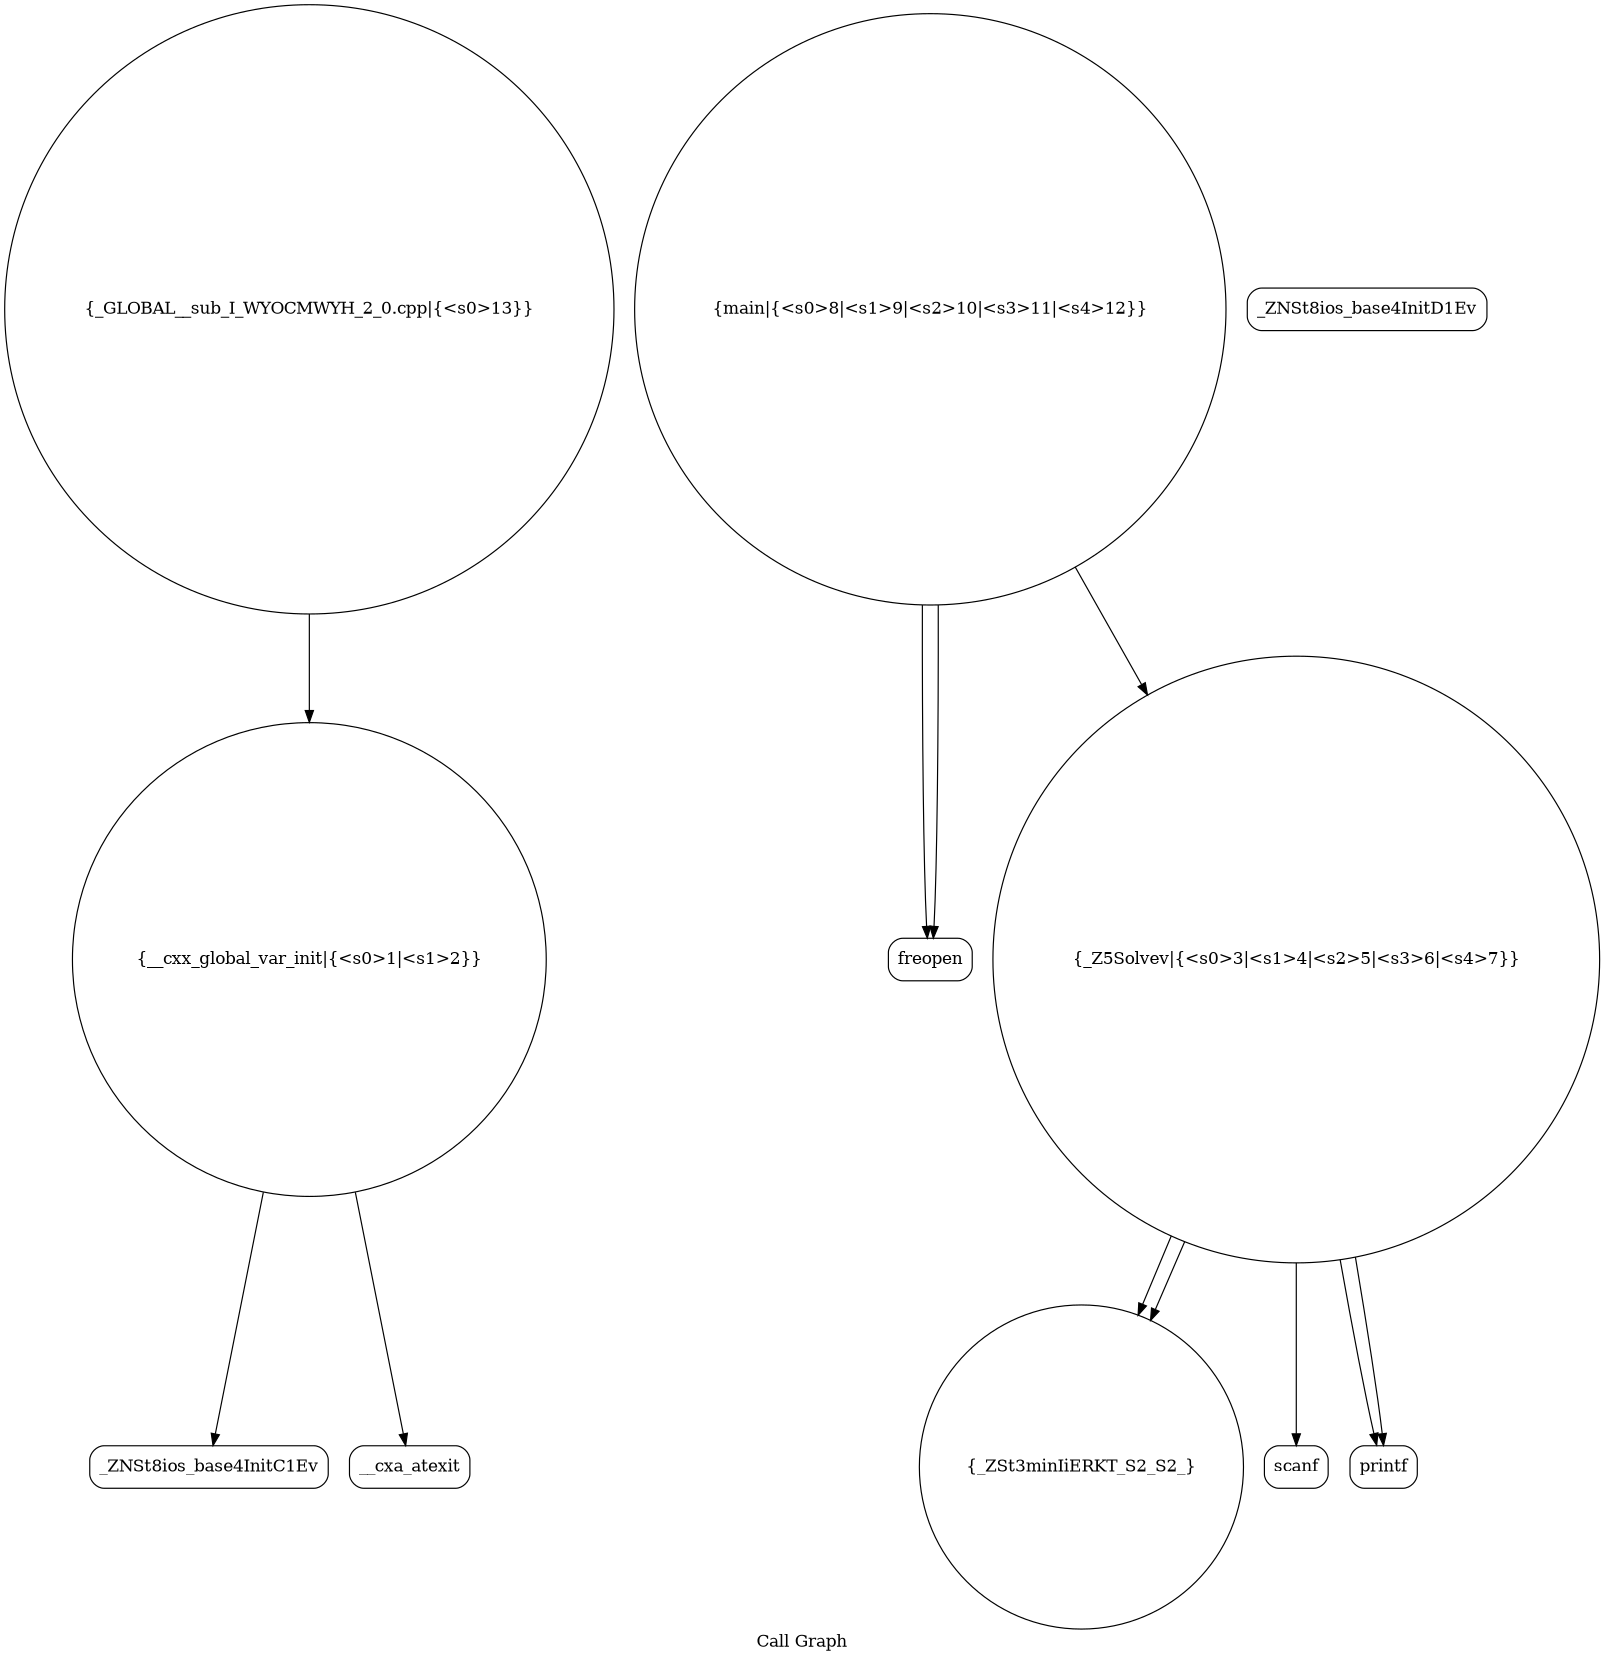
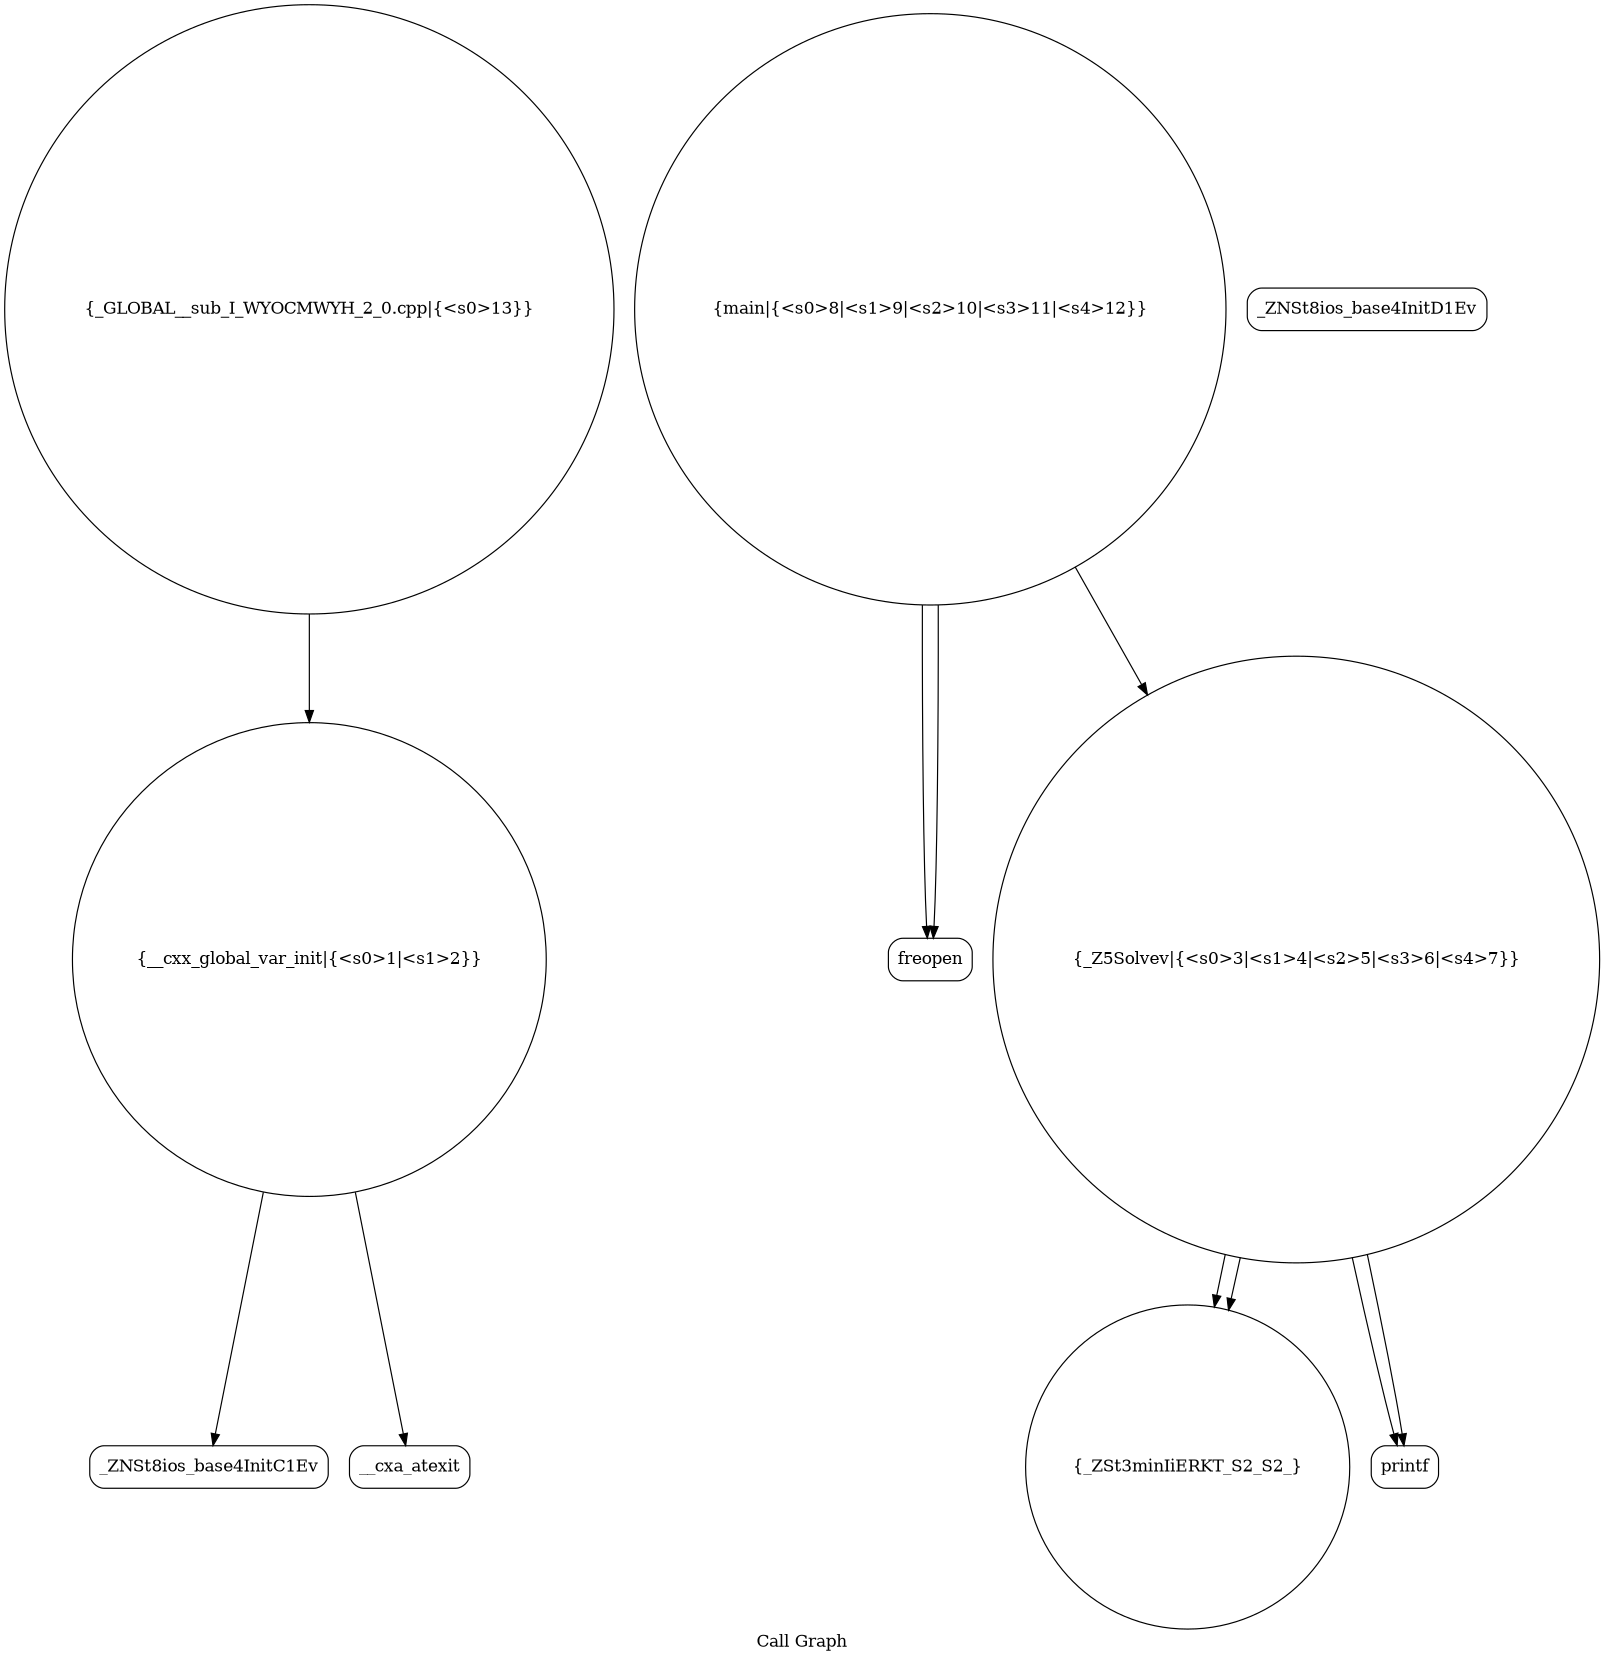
node "scanf": removed
